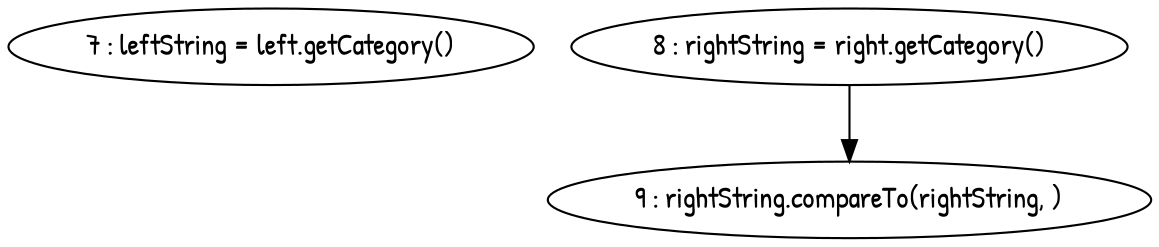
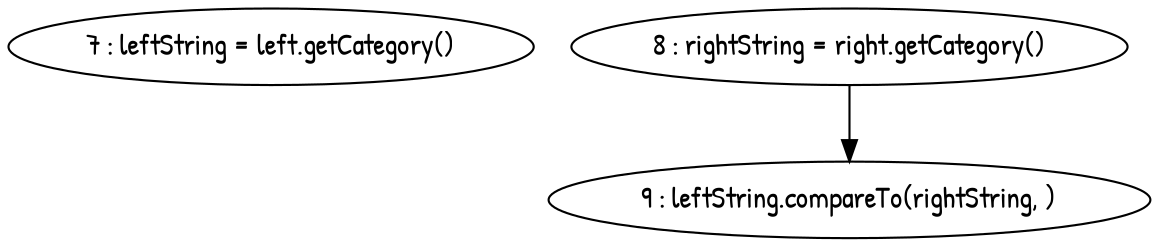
node "9 : rightString.compareTo(rightString, )": label "9 : rightString.compareTo(rightString, )" -> "9 : leftString.compareTo(rightString, )"
